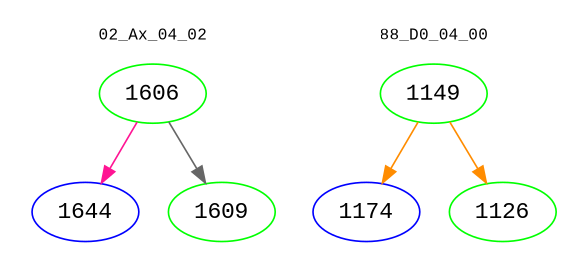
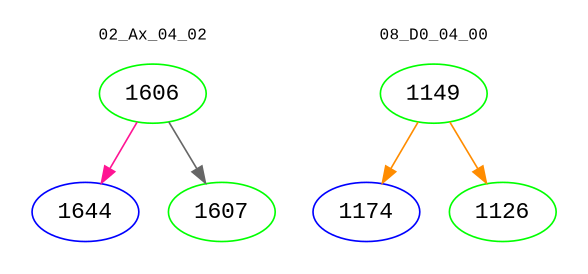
cluster "88_D0_04_00": label "88_D0_04_00" -> "08_D0_04_00"
node "1609": label "1609" -> "1607"
